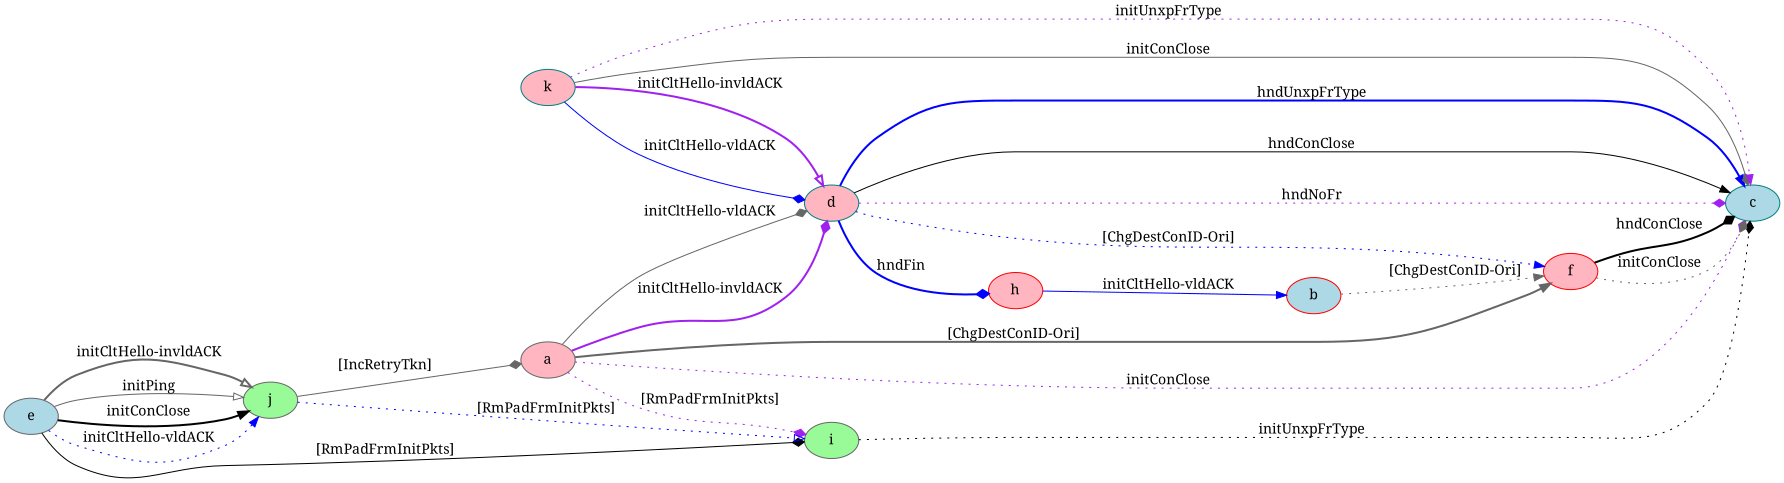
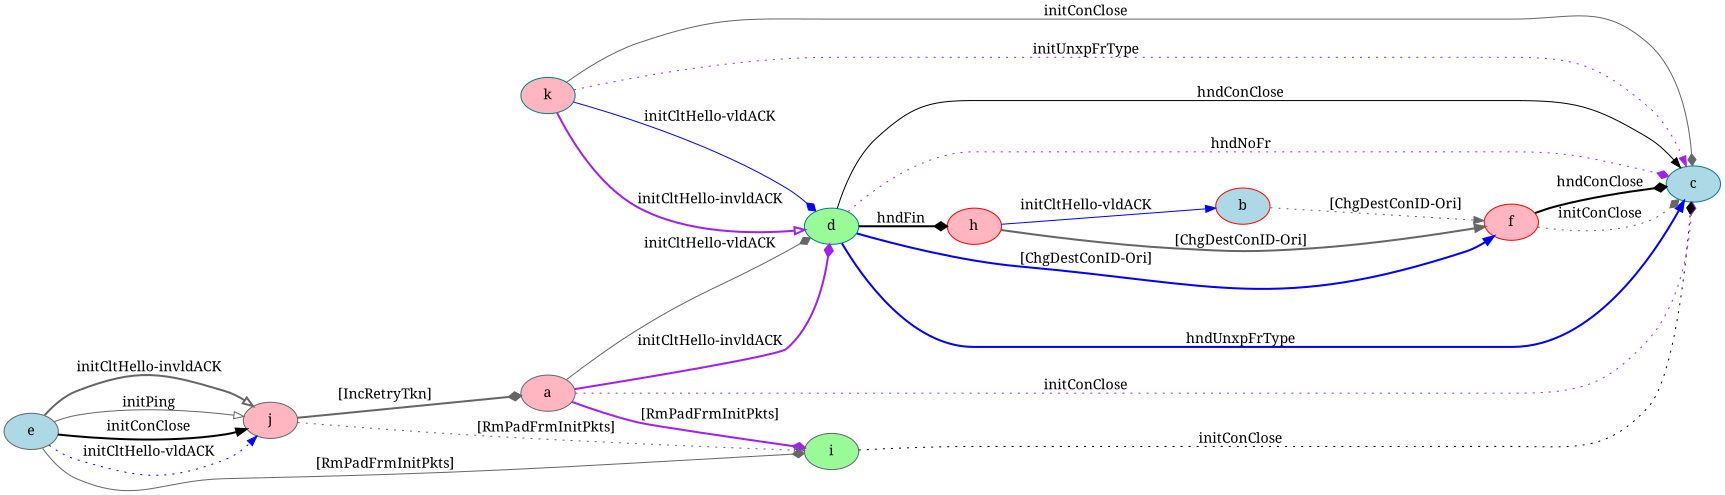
node "d": fillcolor lightpink -> palegreen
edge "d" -> "f": style dotted -> bold
edge "d" -> "h": color blue -> black
edge "a" -> "f": now "h" -> "f"
edge "j" -> "a": style solid -> bold
node "j": fillcolor palegreen -> lightpink
edge "a" -> "i": style dotted -> bold
edge "j" -> "i": color blue -> gray40
edge "i" -> "c": label "initUnxpFrType " -> "initConClose "
edge "e" -> "i": color black -> gray40
